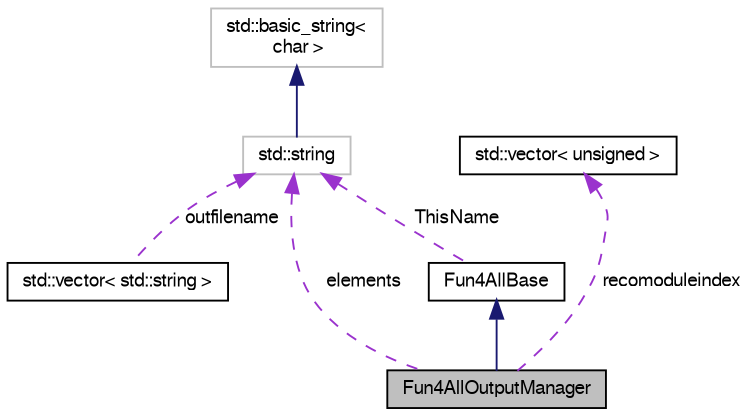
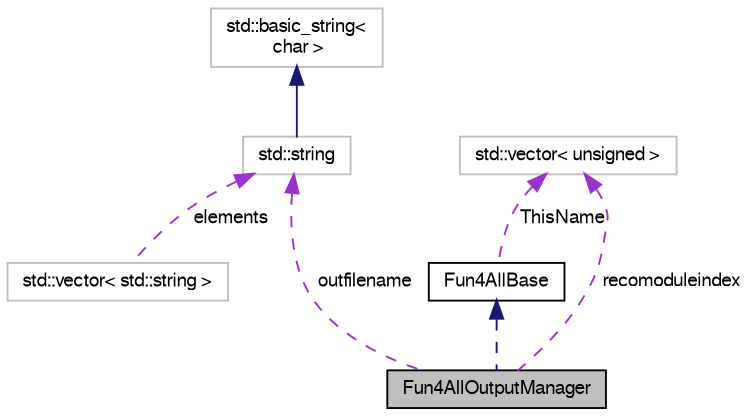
node "std::vector< unsigned >": color black -> grey75
edge "std::vector< std::string >" -> "std::string": label " outfilename" -> " elements"
edge "Fun4AllBase" -> "std::string": now "Fun4AllBase" -> "std::vector< unsigned >"
node "std::vector< std::string >": color black -> grey75
edge "Fun4AllOutputManager" -> "std::string": label " elements" -> " outfilename"
edge "Fun4AllOutputManager" -> "Fun4AllBase": style solid -> dashed
